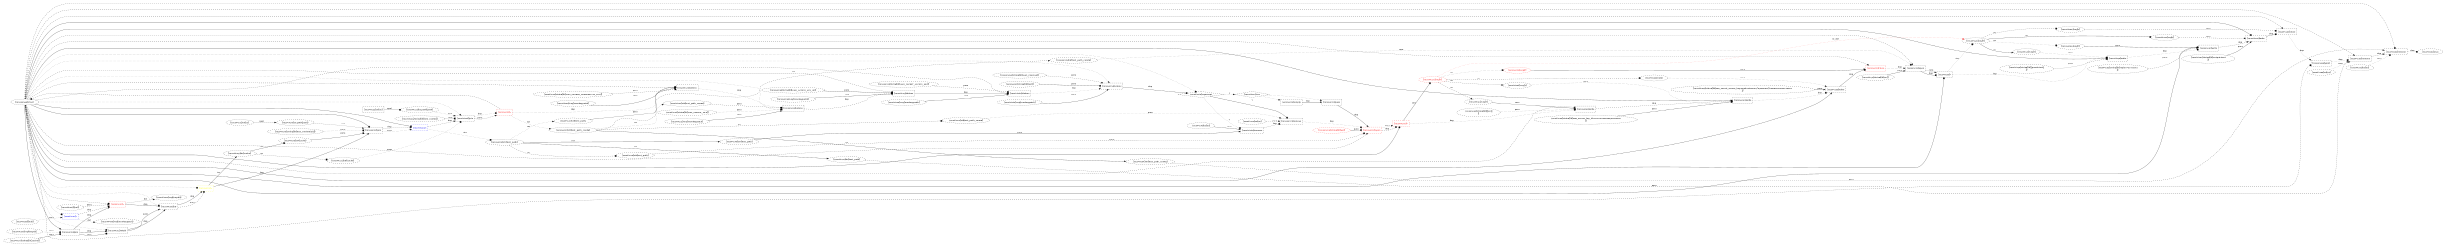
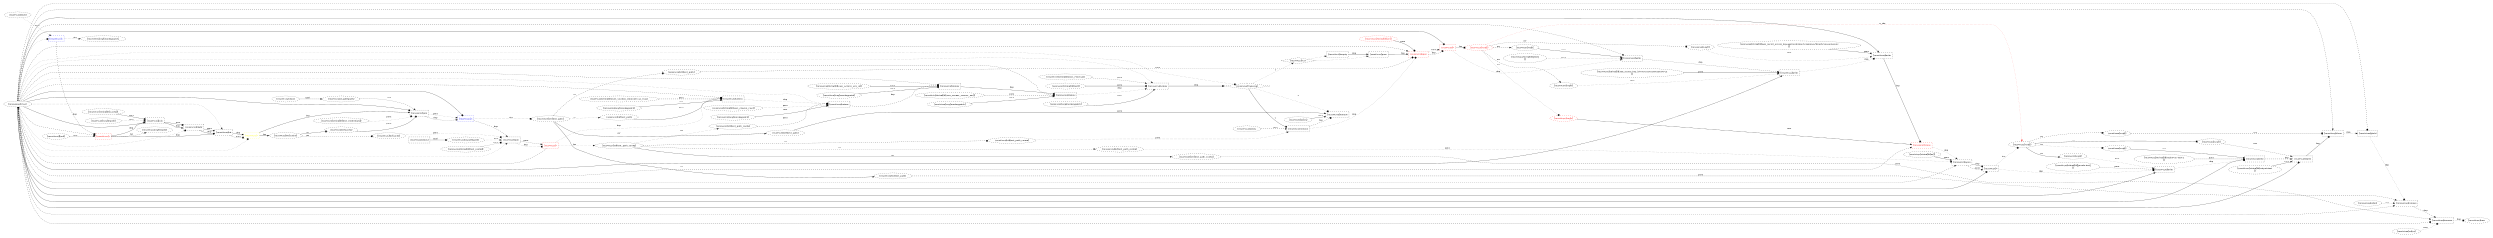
edge "(195044548)remove" -> "(195044551)remove": reversed
edge "(195044510)join" -> "(195044505)=": reversed
